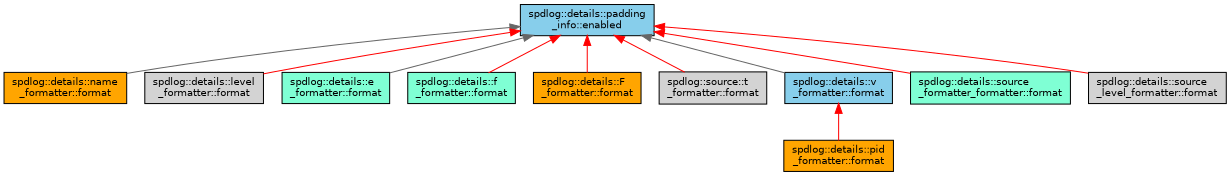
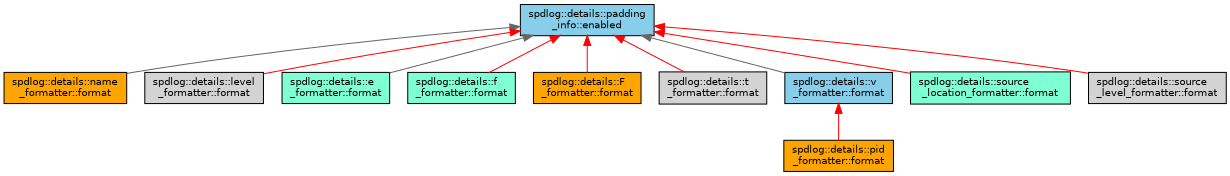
node "spdlog::source::t _formatter::format": label "spdlog::source::t _formatter::format" -> "spdlog::details::t _formatter::format"
node "spdlog::details::source _formatter_formatter::format": label "spdlog::details::source _formatter_formatter::format" -> "spdlog::details::source _location_formatter::format"
